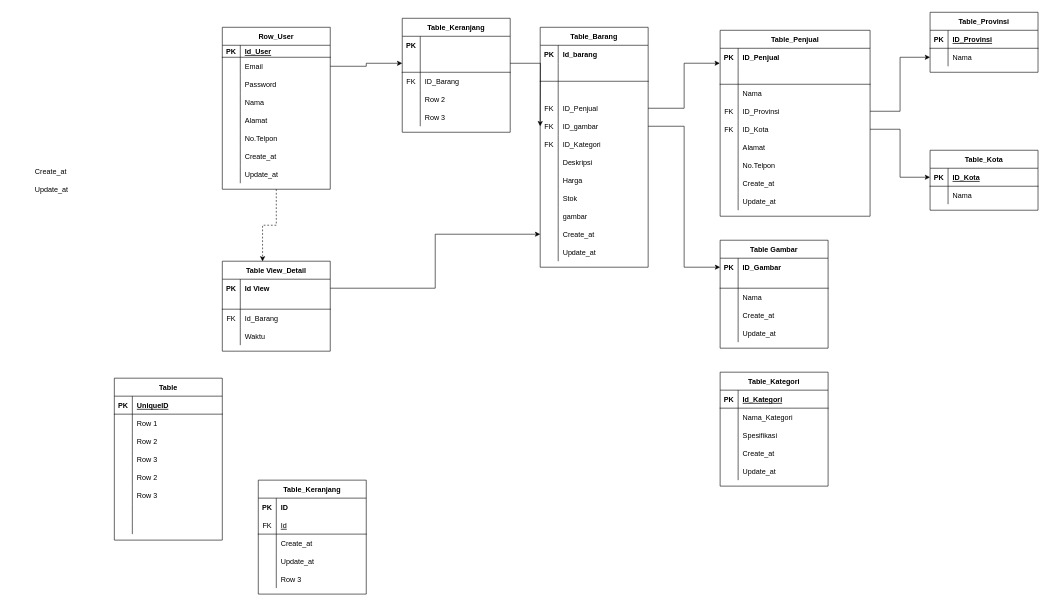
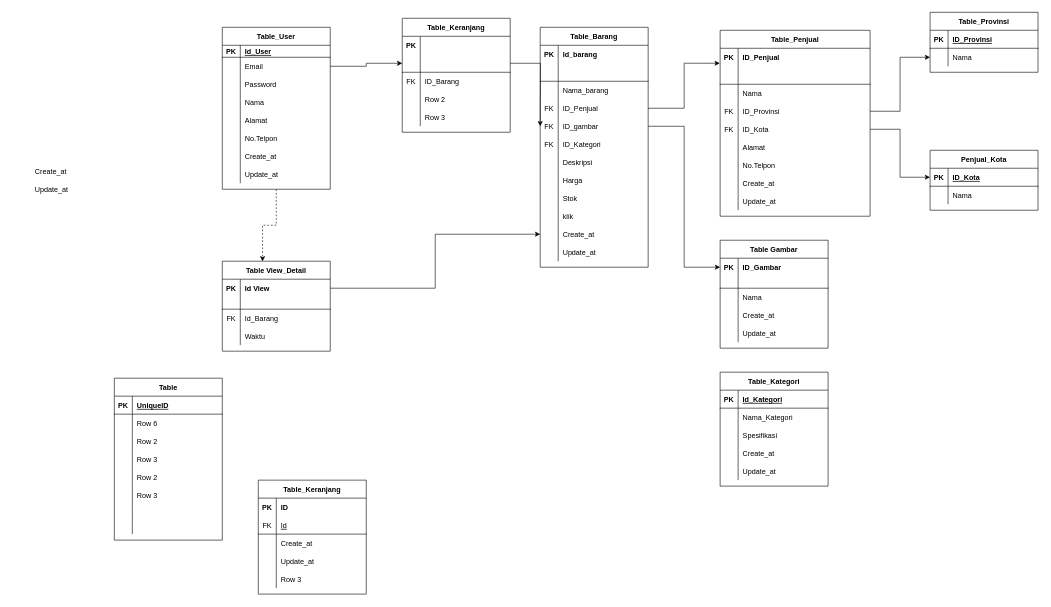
node "Row_User": label "Row_User" -> "Table_User"
node "Nama_barang": added
node "Table_Kota": label "Table_Kota" -> "Penjual_Kota"
node "gambar": label "gambar" -> "klik"
node "Row 1": label "Row 1" -> "Row 6"
